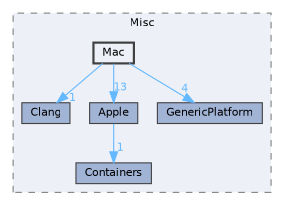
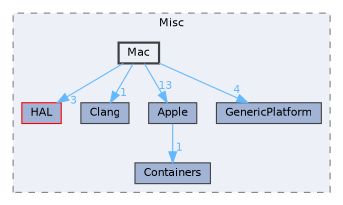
node "HAL": added
